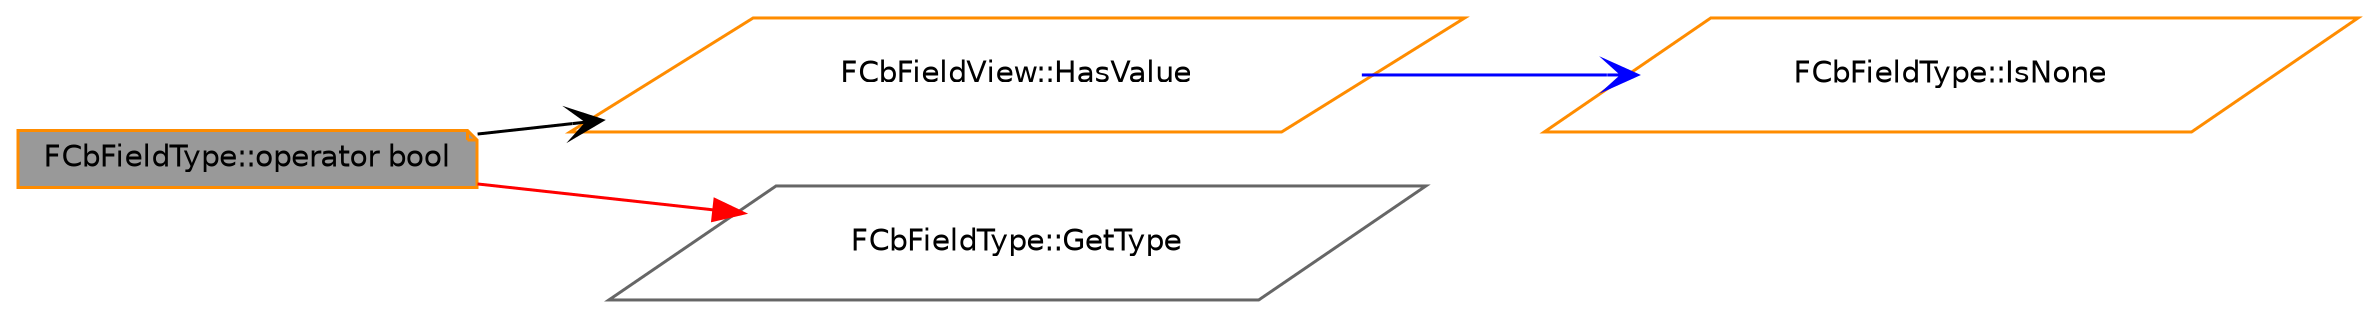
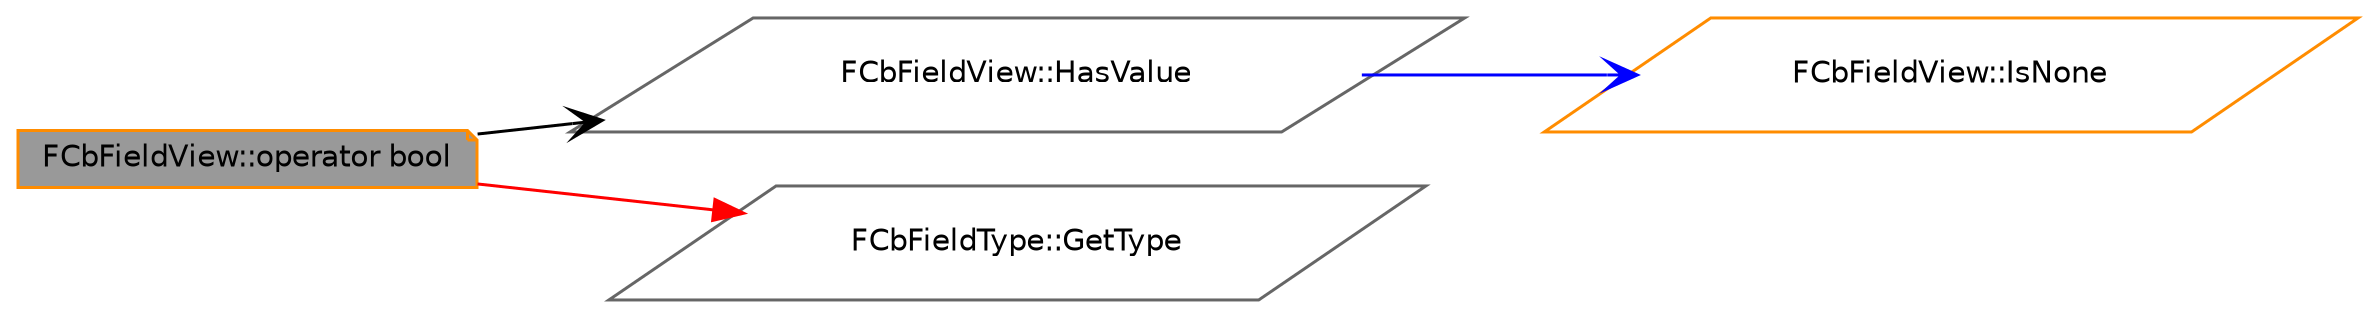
node "FCbFieldView::HasValue": color darkorange -> gray40
node "FCbFieldType::IsNone": label "FCbFieldType::IsNone" -> "FCbFieldView::IsNone"
node "FCbFieldType::operator bool": label "FCbFieldType::operator bool" -> "FCbFieldView::operator bool"
